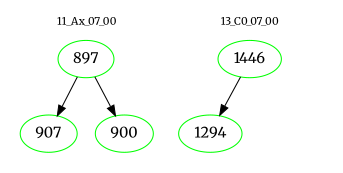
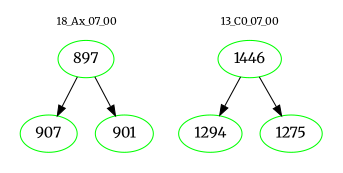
cluster "11_Ax_07_00": label "11_Ax_07_00" -> "18_Ax_07_00"
node "900": label "900" -> "901"
node "1275": added
